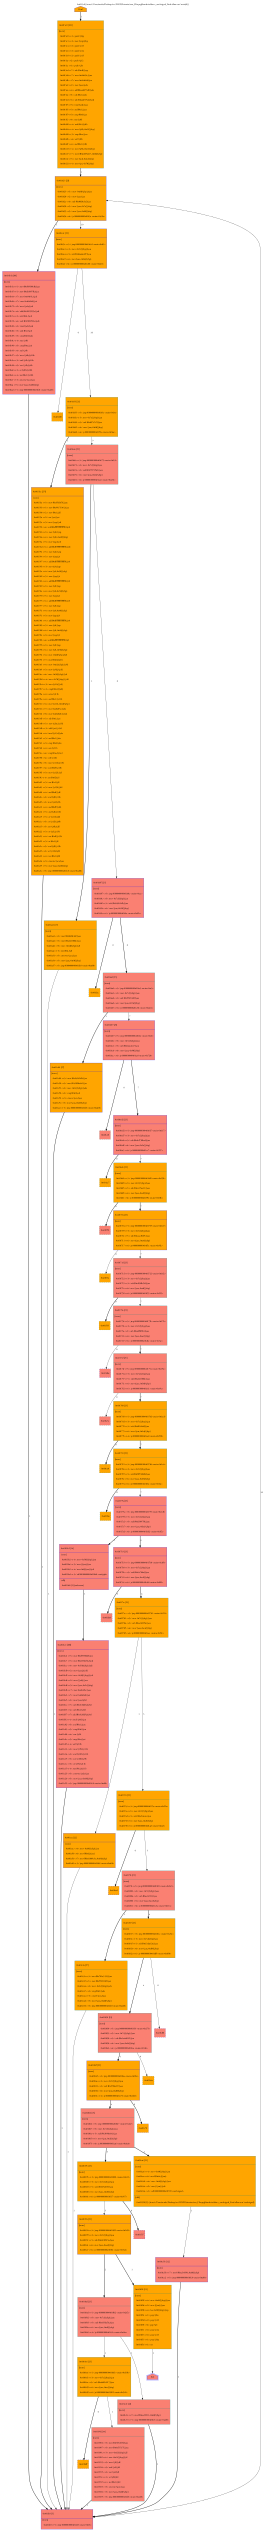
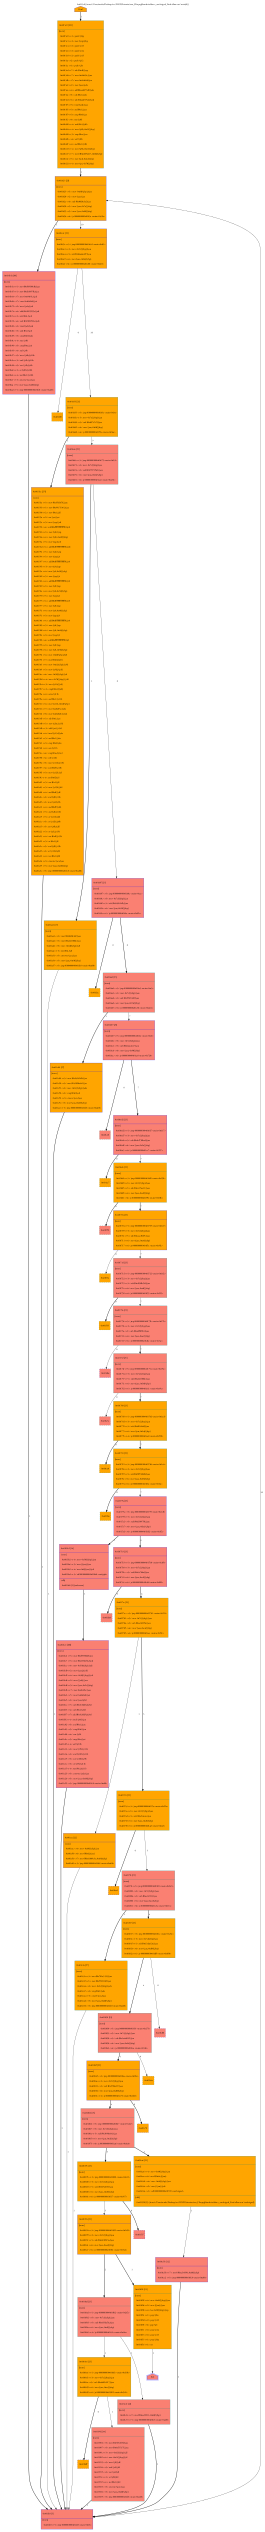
edge "0x4017cc [25]" -> "0x4017e5 [25]": style solid -> bold
